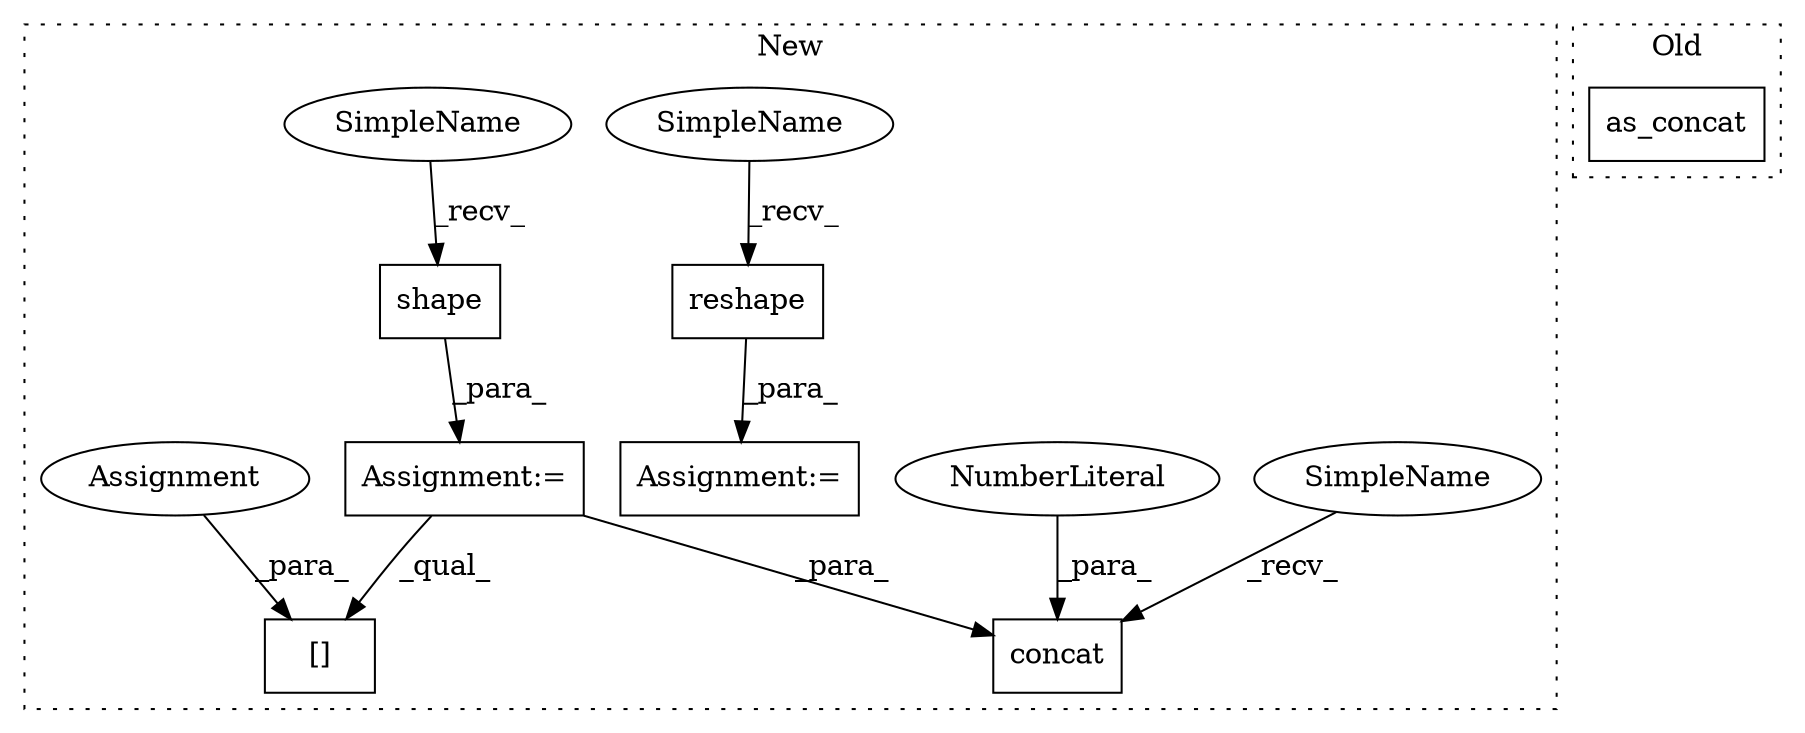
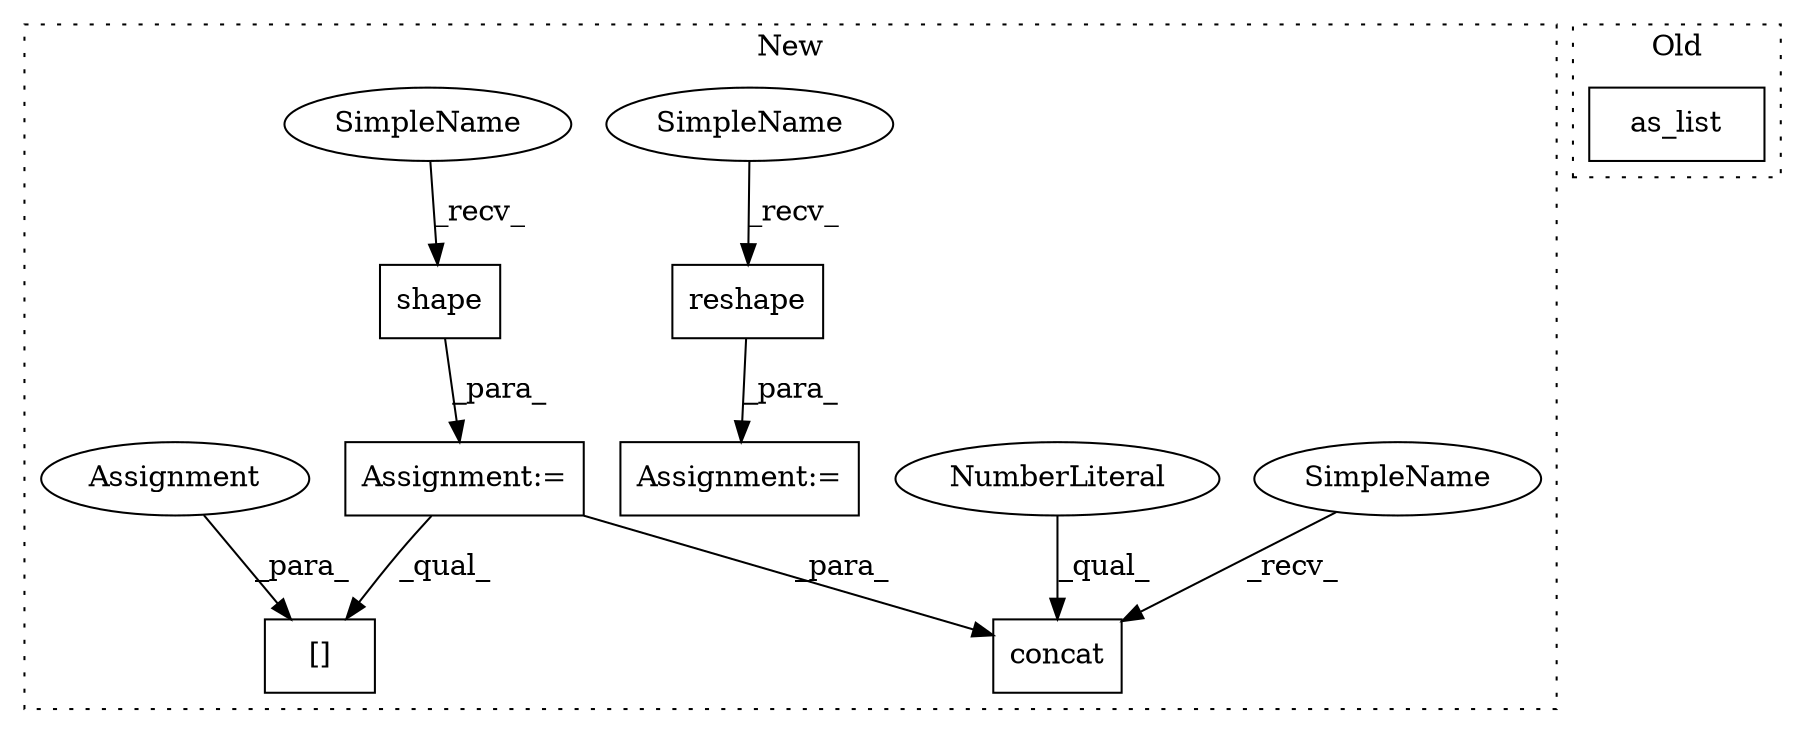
node "as_concat": label "as_concat" -> "as_list"
edge "NumberLiteral" -> "concat": label "_para_" -> "_qual_"
